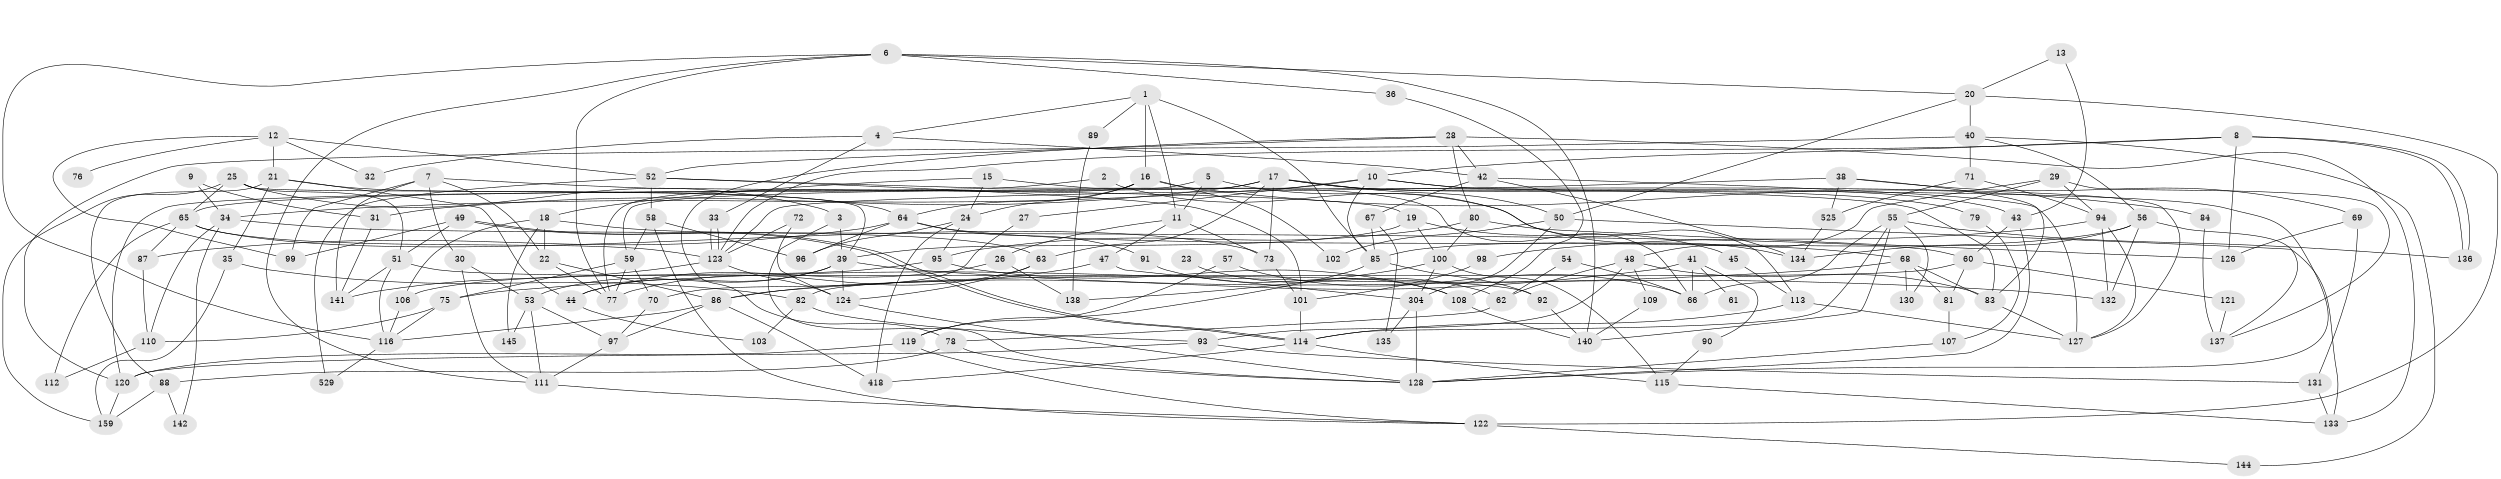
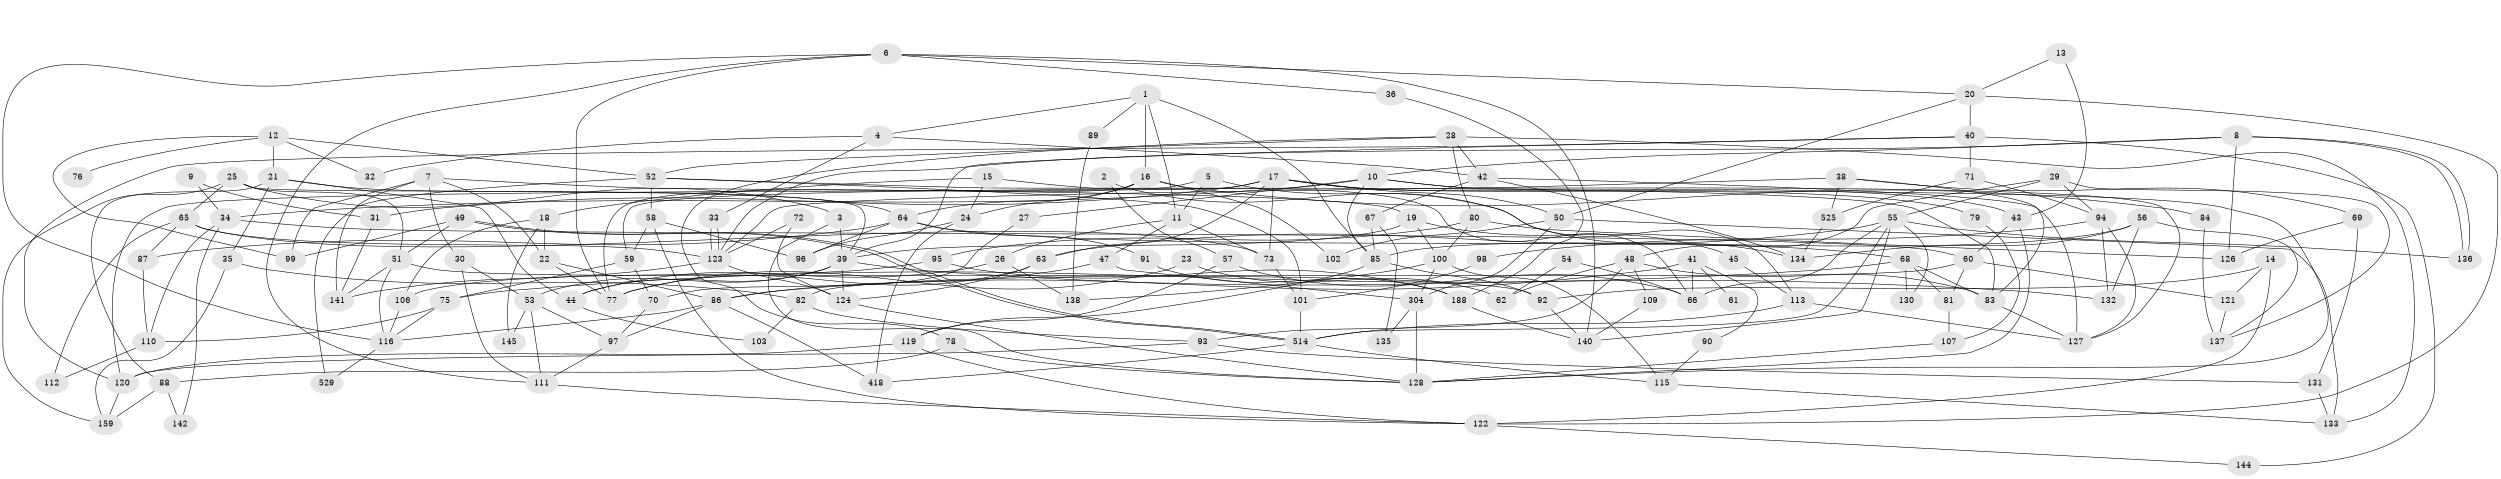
edge "40" -- "56": now "40" -- "39"
edge "2" -- "65": now "2" -- "57"
edge "18" -- "63": now "55" -- "63"
edge "24" -- "95": removed
node "14": added
edge "59" -- "77": now "23" -- "77"
node "108": label "108" -> "188"
edge "62" -- "78": removed
node "114": label "114" -> "514"
